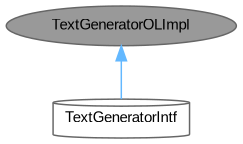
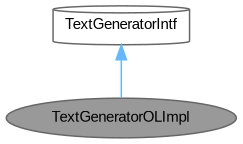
edge "TextGeneratorIntf" -> "TextGeneratorOLImpl": reversed
